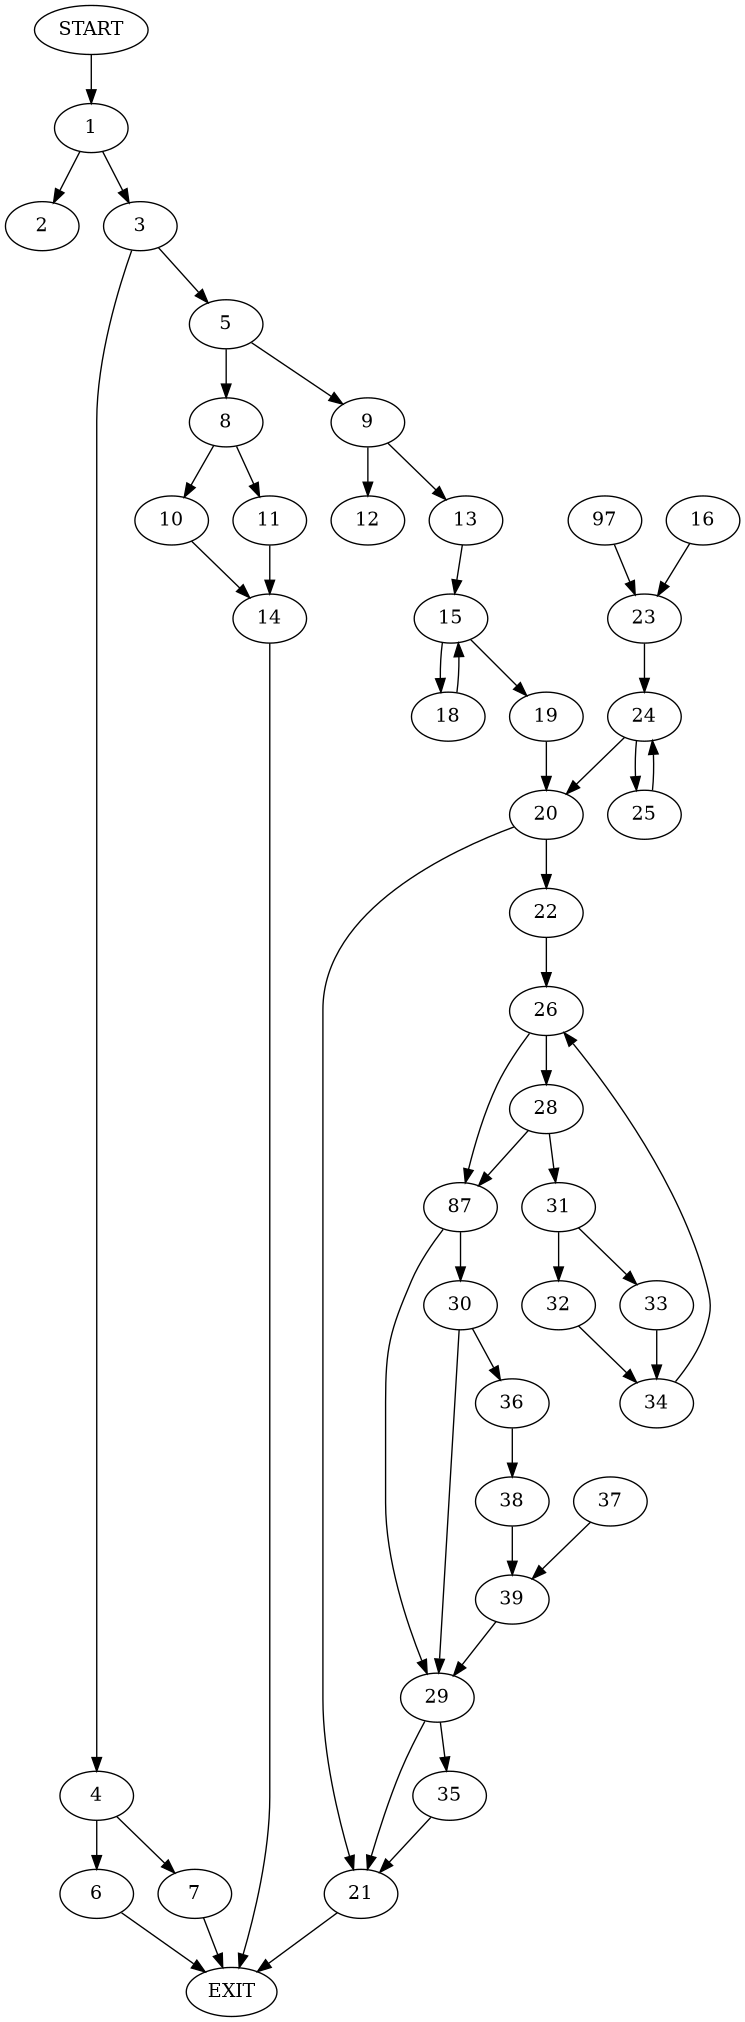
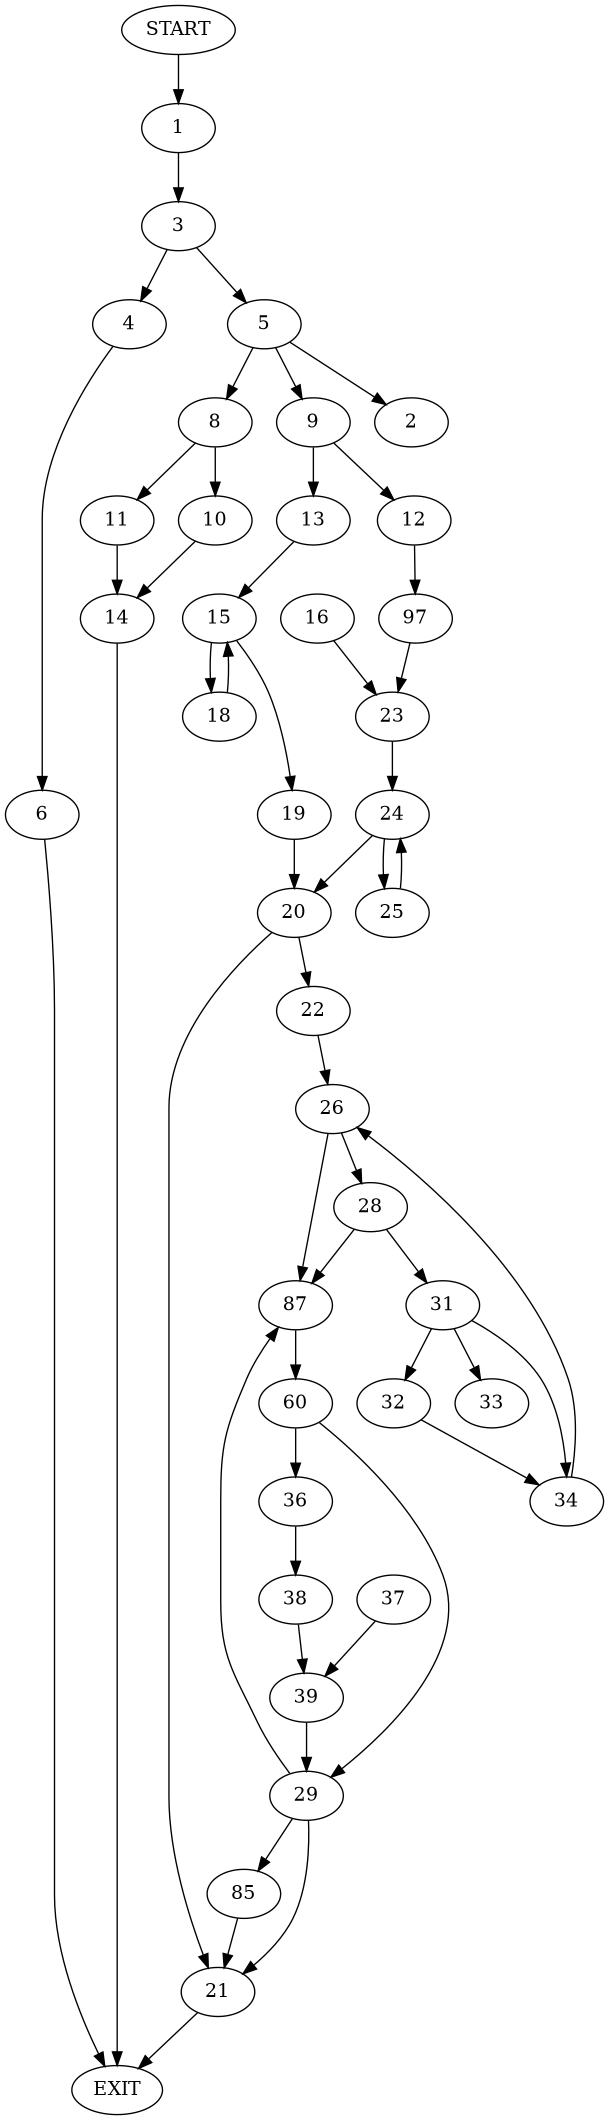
edge "1" -> "2": now "5" -> "2"
edge "12" -> "97": added
node "30": label "30" -> "60"
edge "33" -> "34": now "31" -> "34"
edge "87" -> "29": reversed
node "35": label "35" -> "85"
node "7": removed
